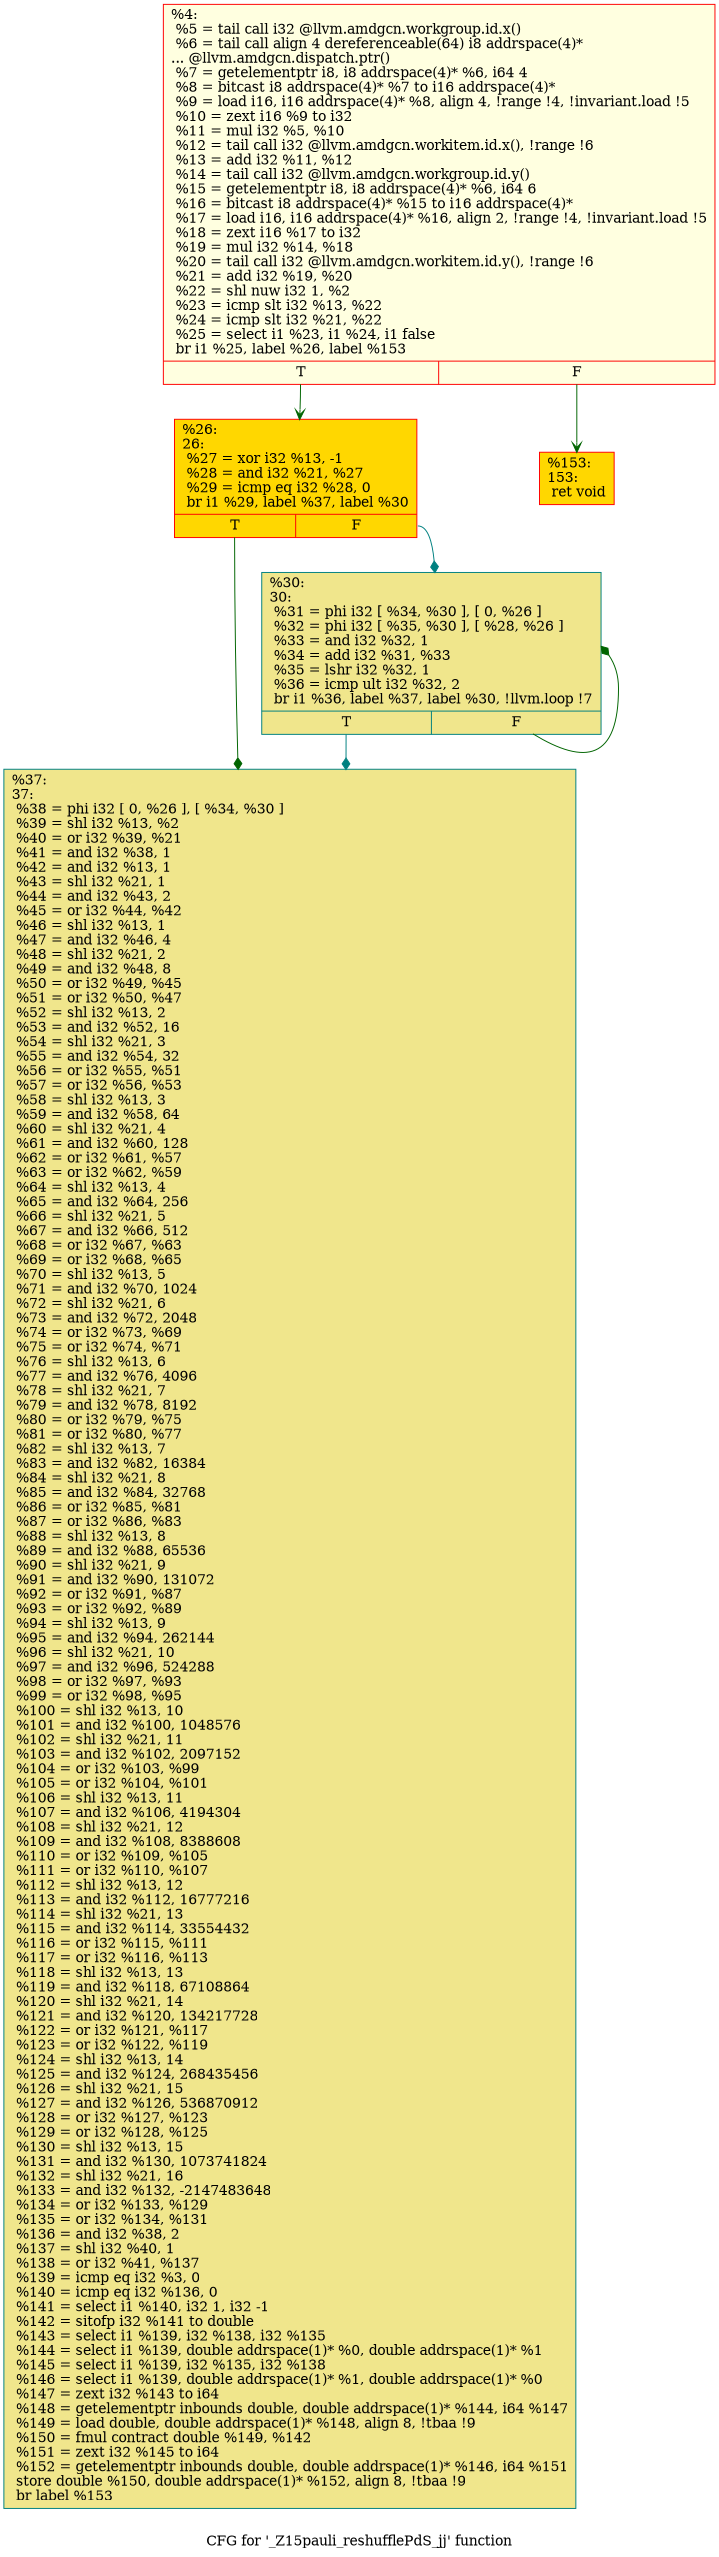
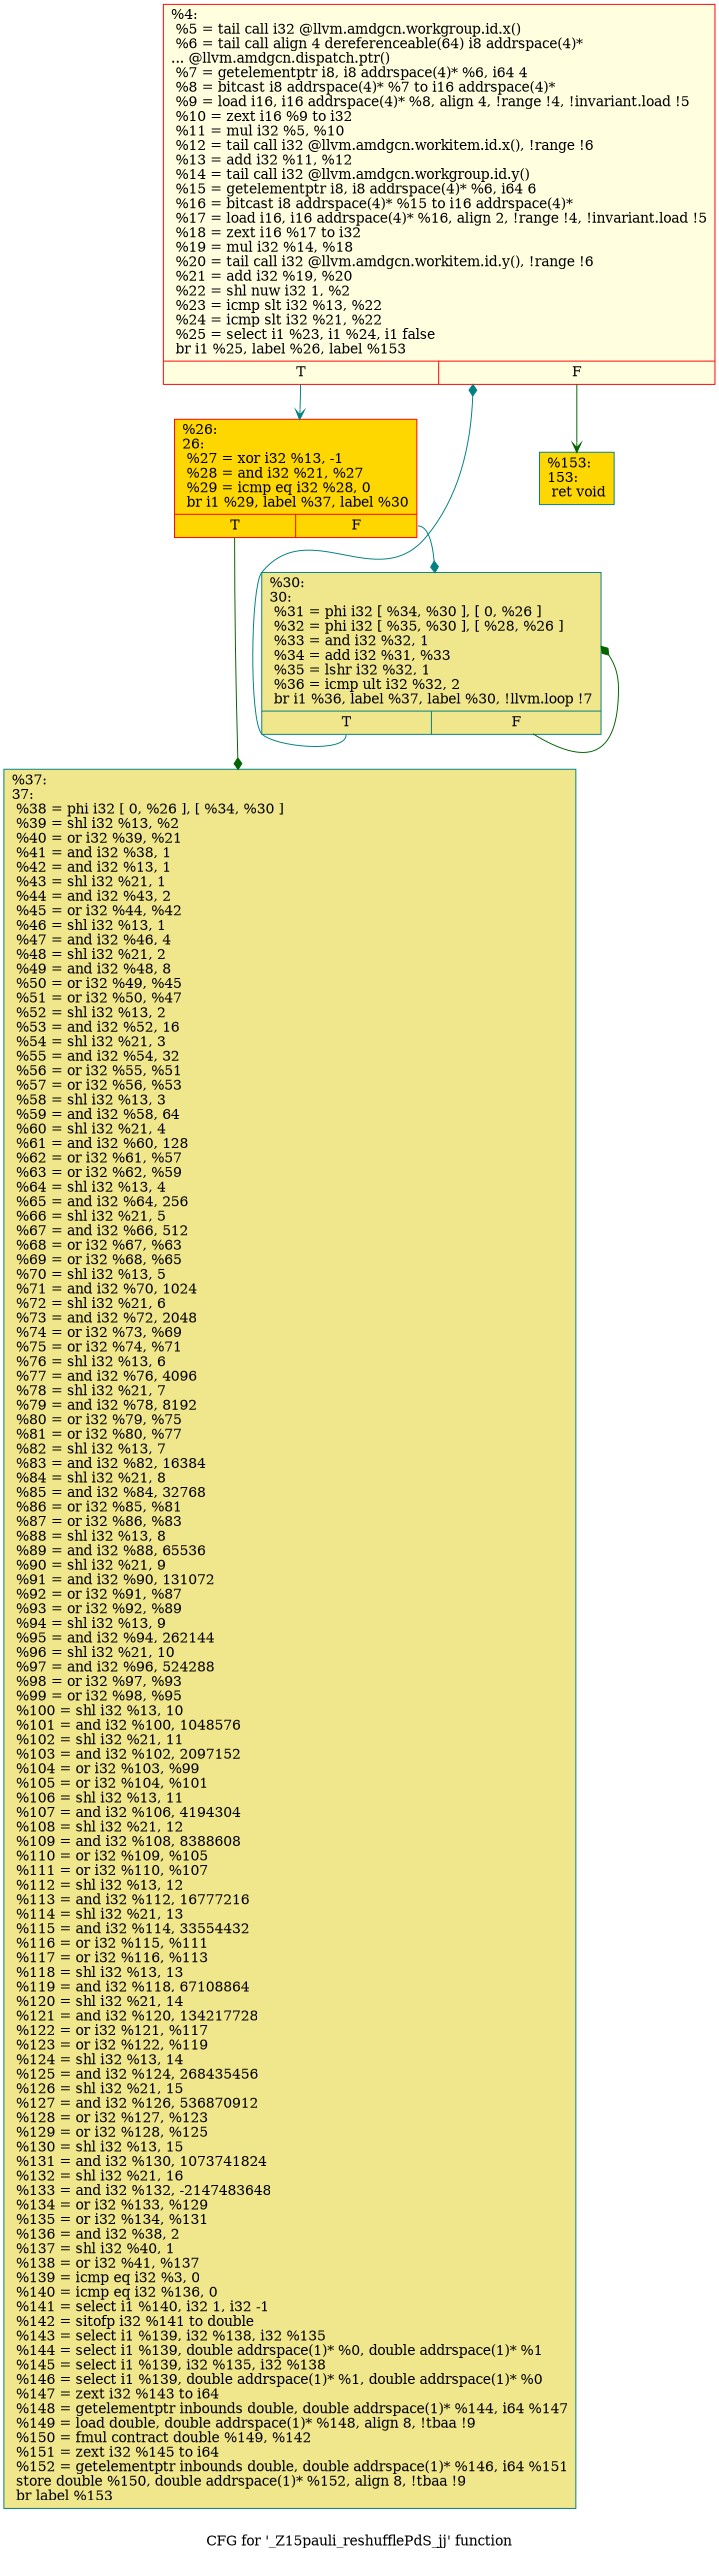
edge "%4:" -> "%26:": color darkgreen -> teal
node "%153:": color red -> teal
edge "%30:" -> "%37:": now "%30:" -> "%4:"
